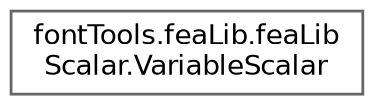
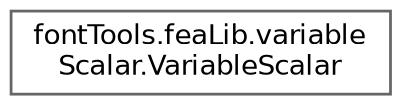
node "fontTools.feaLib.feaLib Scalar.VariableScalar": label "fontTools.feaLib.feaLib Scalar.VariableScalar" -> "fontTools.feaLib.variable Scalar.VariableScalar"
